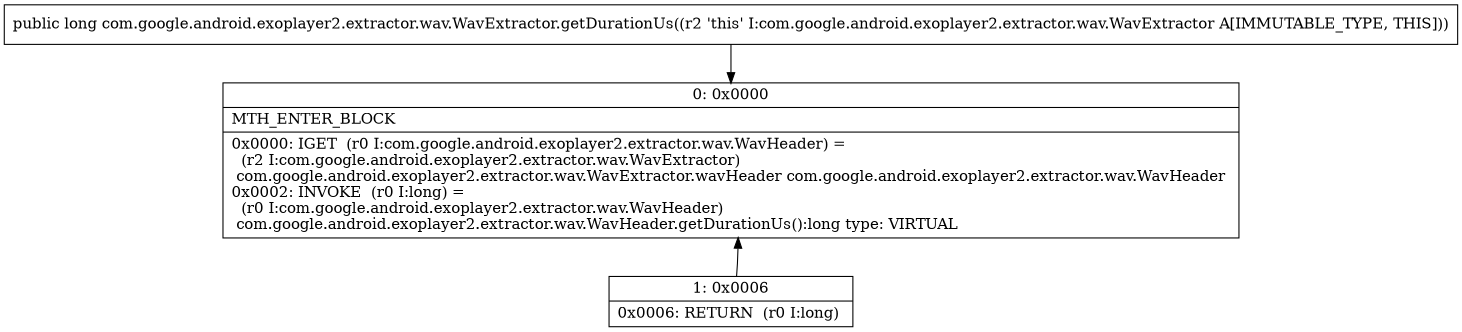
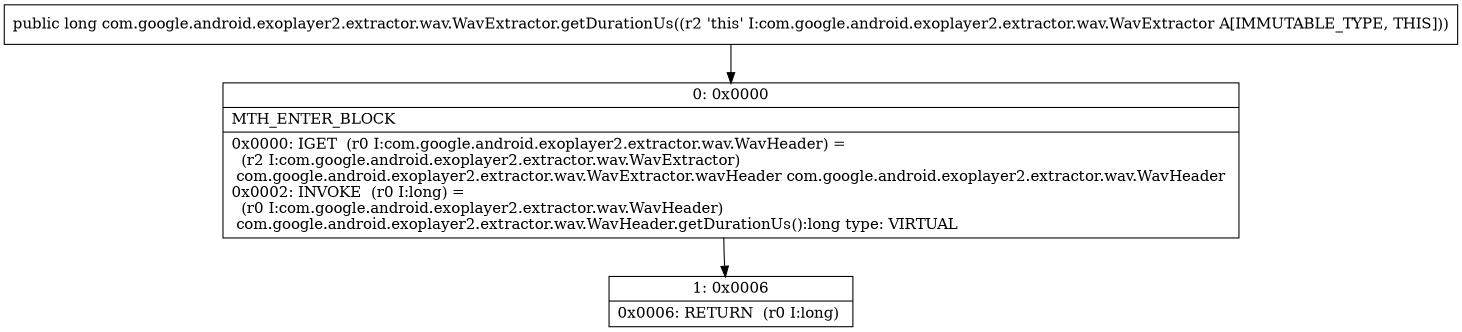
edge "1: 0x0006" -> "0: 0x0000": reversed
